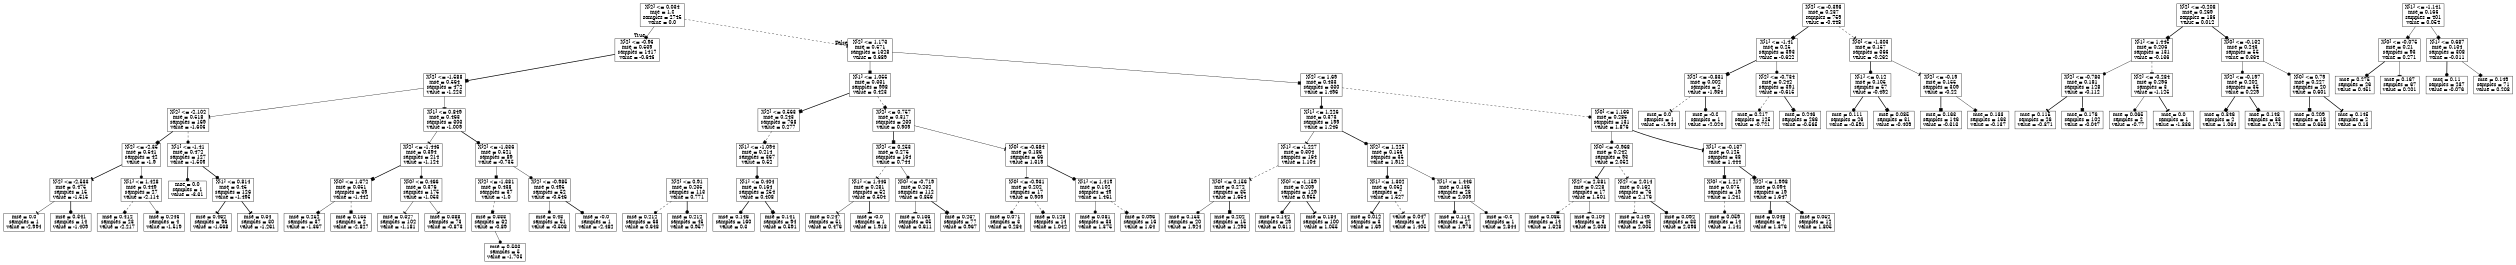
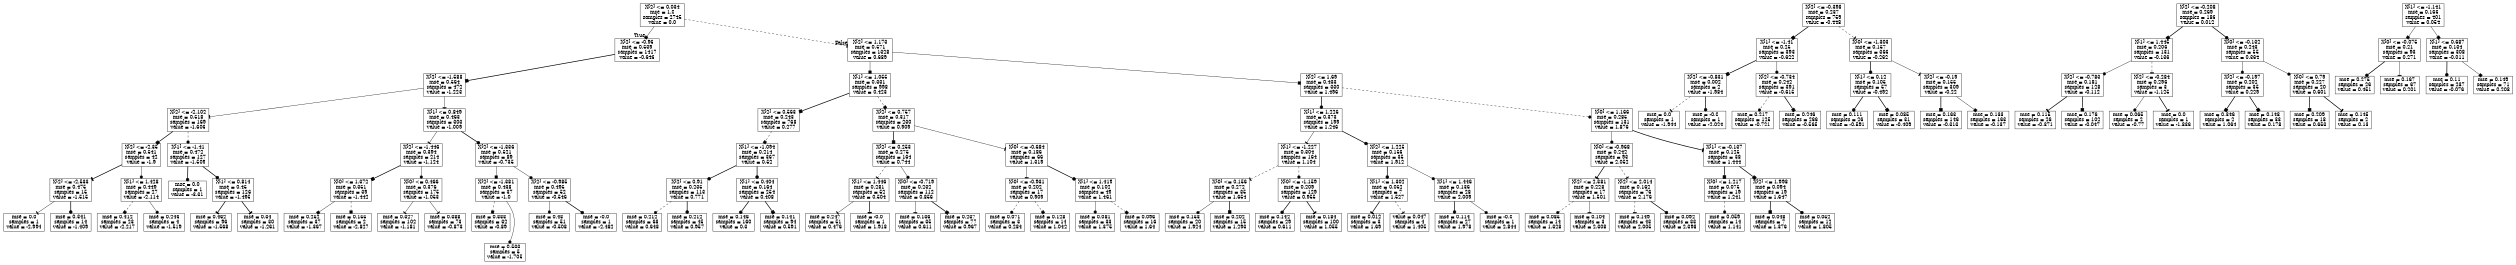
edge "X[1] <= -1.227 mse = 0.304 samples = 164 value = 1.104" -> "X[0] <= -1.159 mse = 0.209 samples = 129 value = 0.955": added
edge "X[1] <= -1.094 mse = 0.214 samples = 367 value = 0.52" -> "X[2] <= 0.91 mse = 0.235 samples = 113 value = 0.771": added
edge "mse = 0.333 samples = 32 value = -0.89" -> "mse = 0.533 samples = 5 value = -1.705": now "X[2] <= -1.381 mse = 0.438 samples = 37 value = -1.0" -> "mse = 0.533 samples = 5 value = -1.705"
